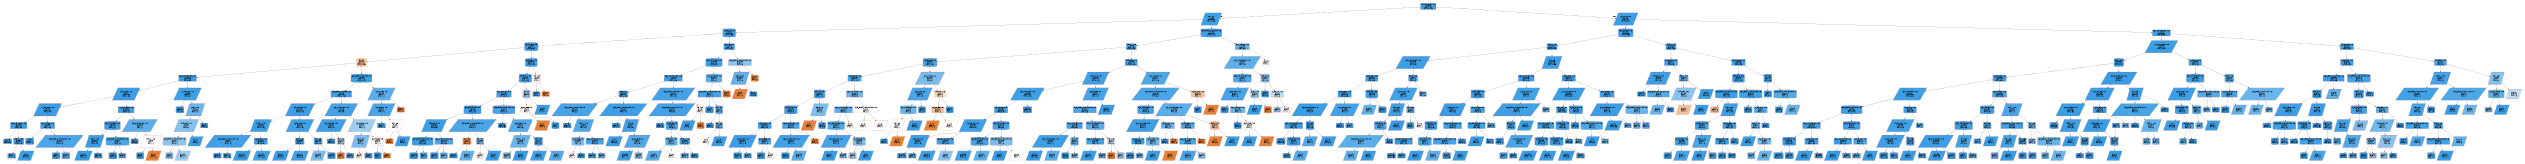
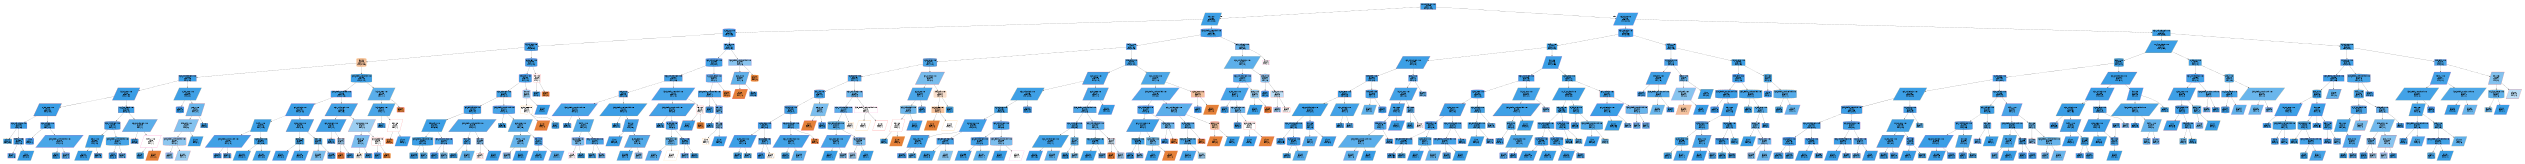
node "gini = 0.0 samples = 193 value = [0, 193]": fillcolor #e581397f -> #399de5ff
node "date <= 120.5 gini = 0.1 samples = 19 value = [1, 18]": fillcolor #e58139ff -> #399de5f1
